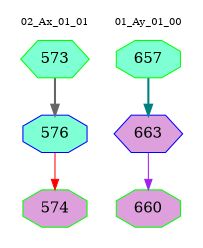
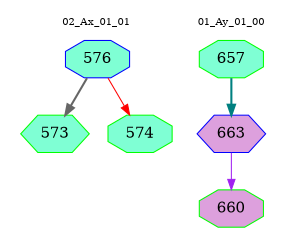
edge "573" -> "576": reversed
node "574": fillcolor plum -> aquamarine
